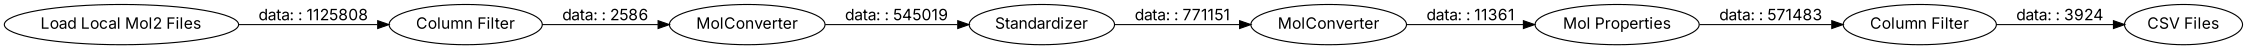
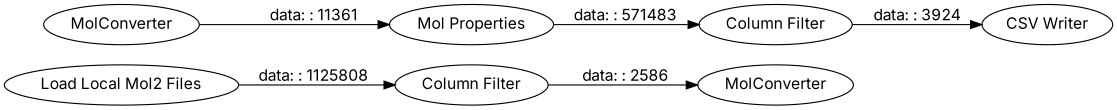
node "Standardizer": removed
node "CSV Files": label "CSV Files" -> "CSV Writer"
